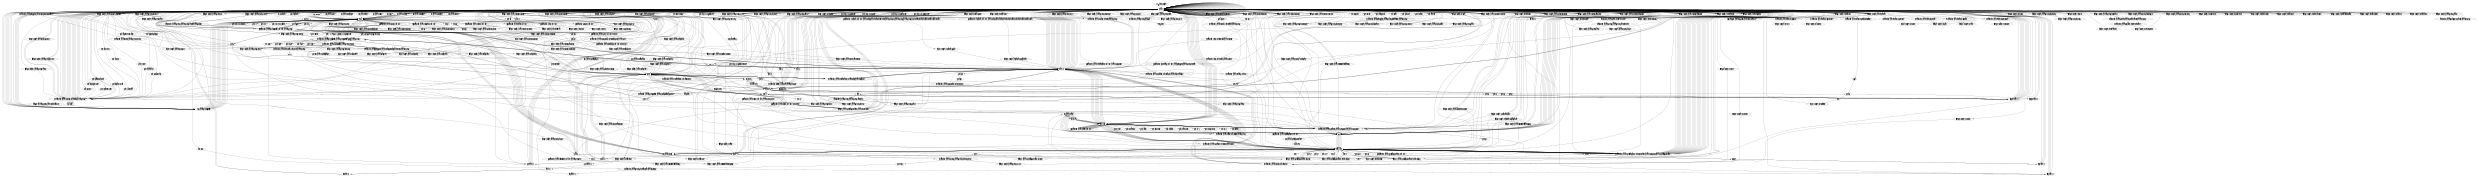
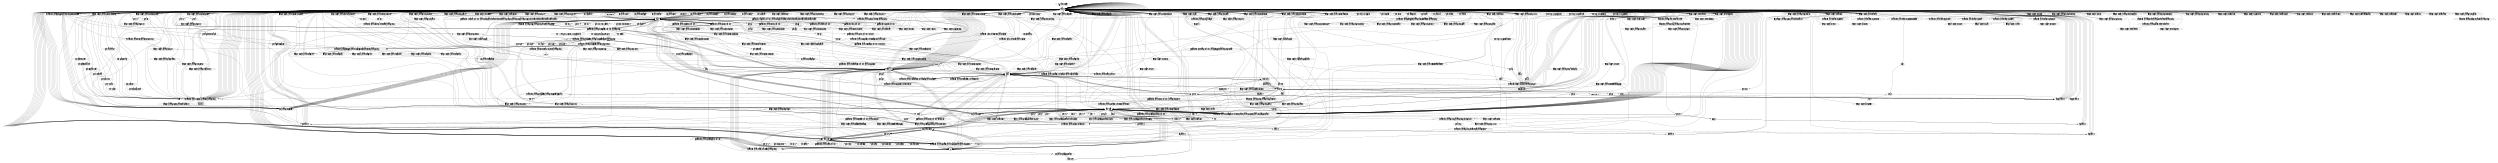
node "push 12": label "push 12" -> "xHorMouse 12"
node "push 15": removed
